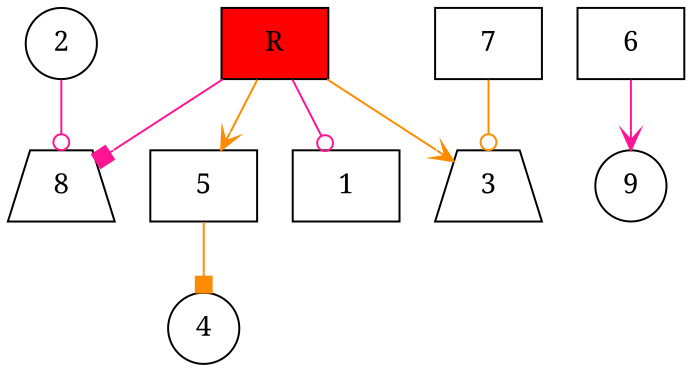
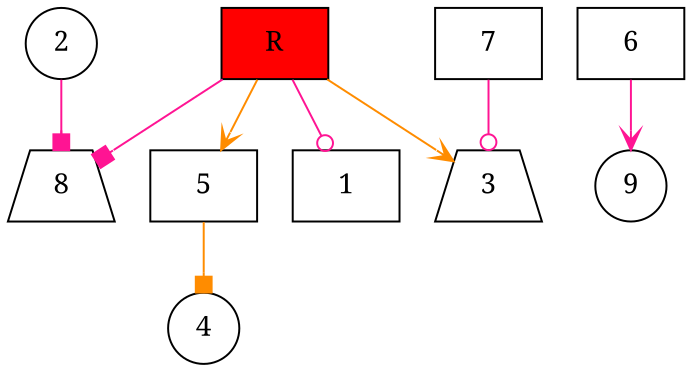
edge "2" -> "8": arrowhead odot -> box
edge "7" -> "3": color darkorange -> deeppink
